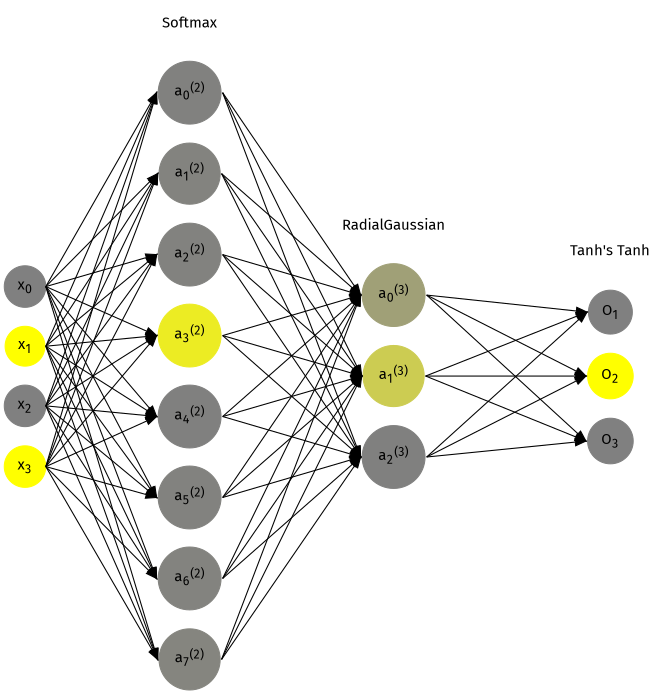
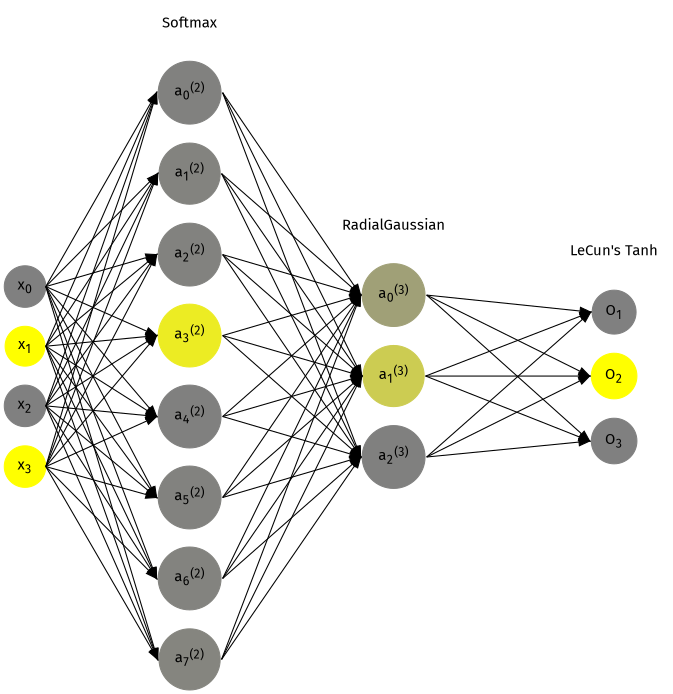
node "Tanh's Tanh": label "Tanh's Tanh" -> "LeCun's Tanh"
